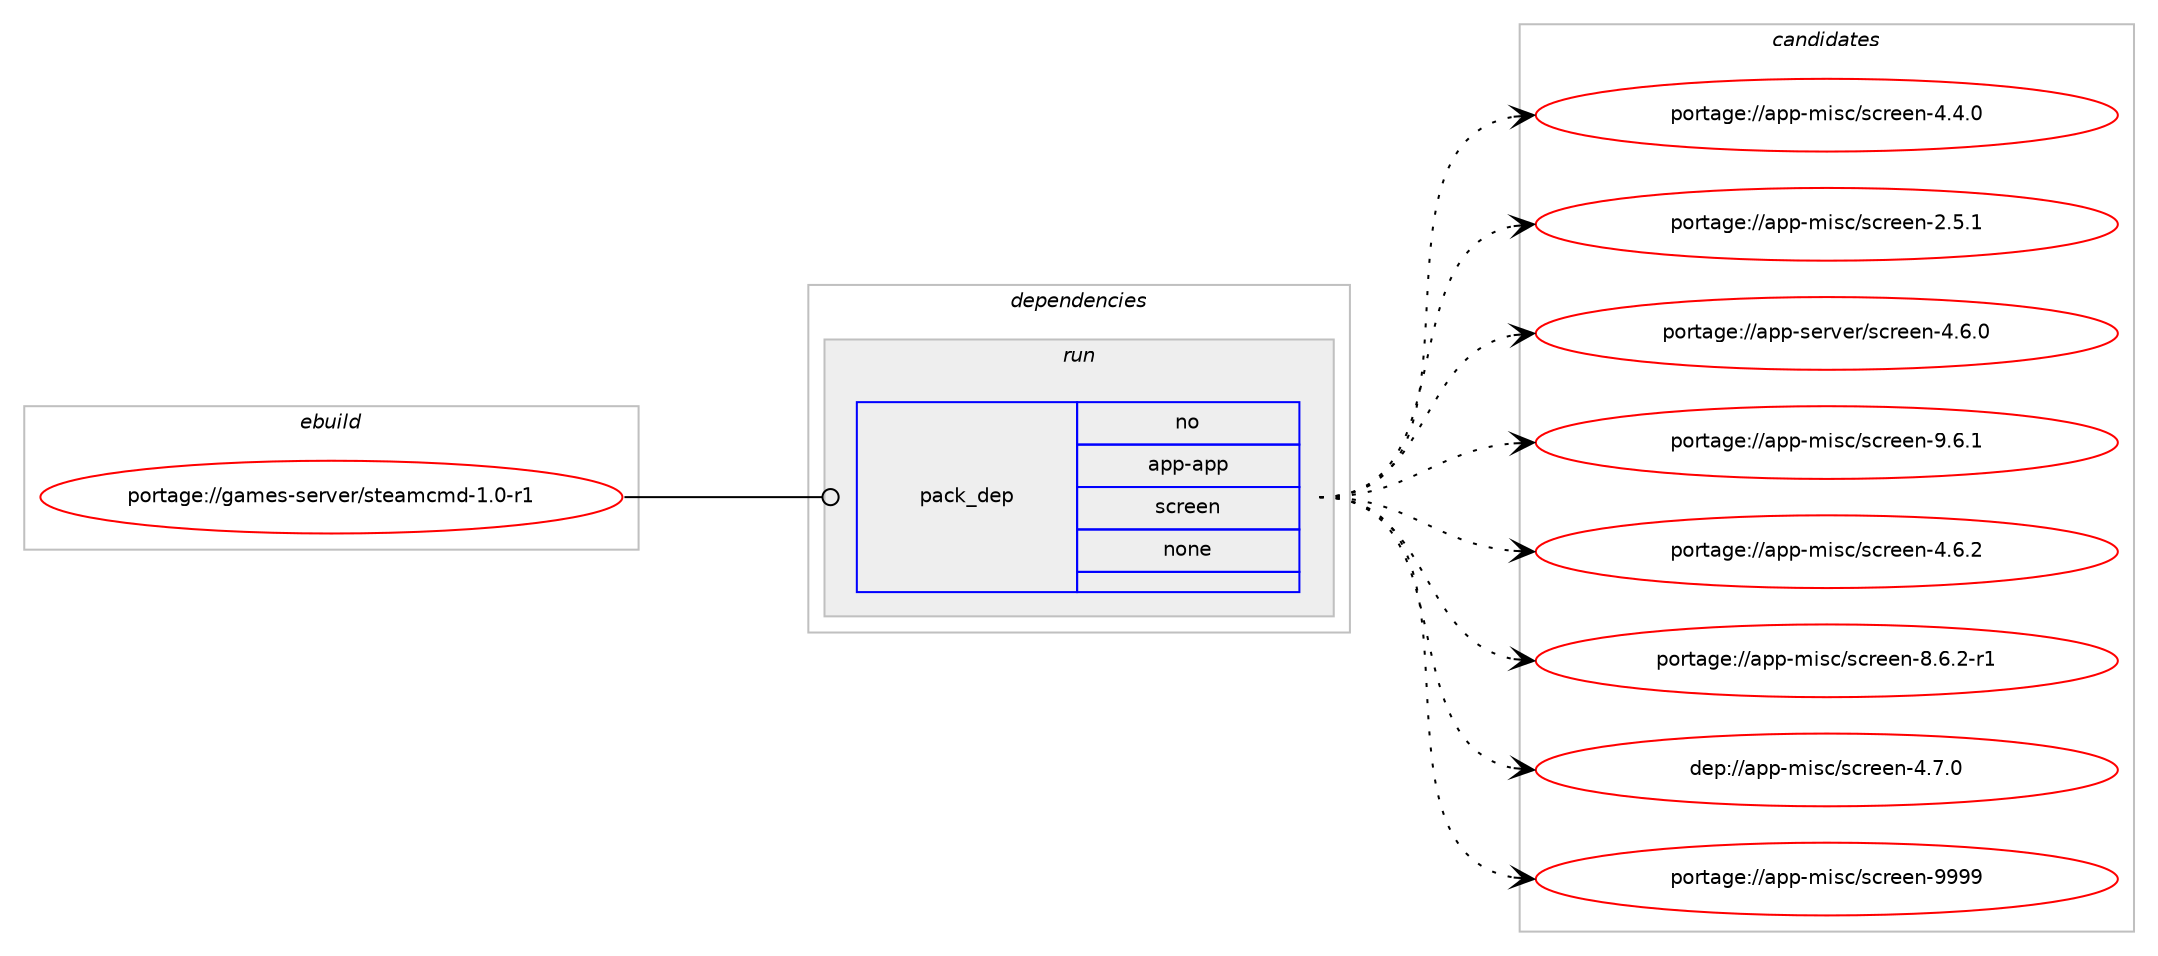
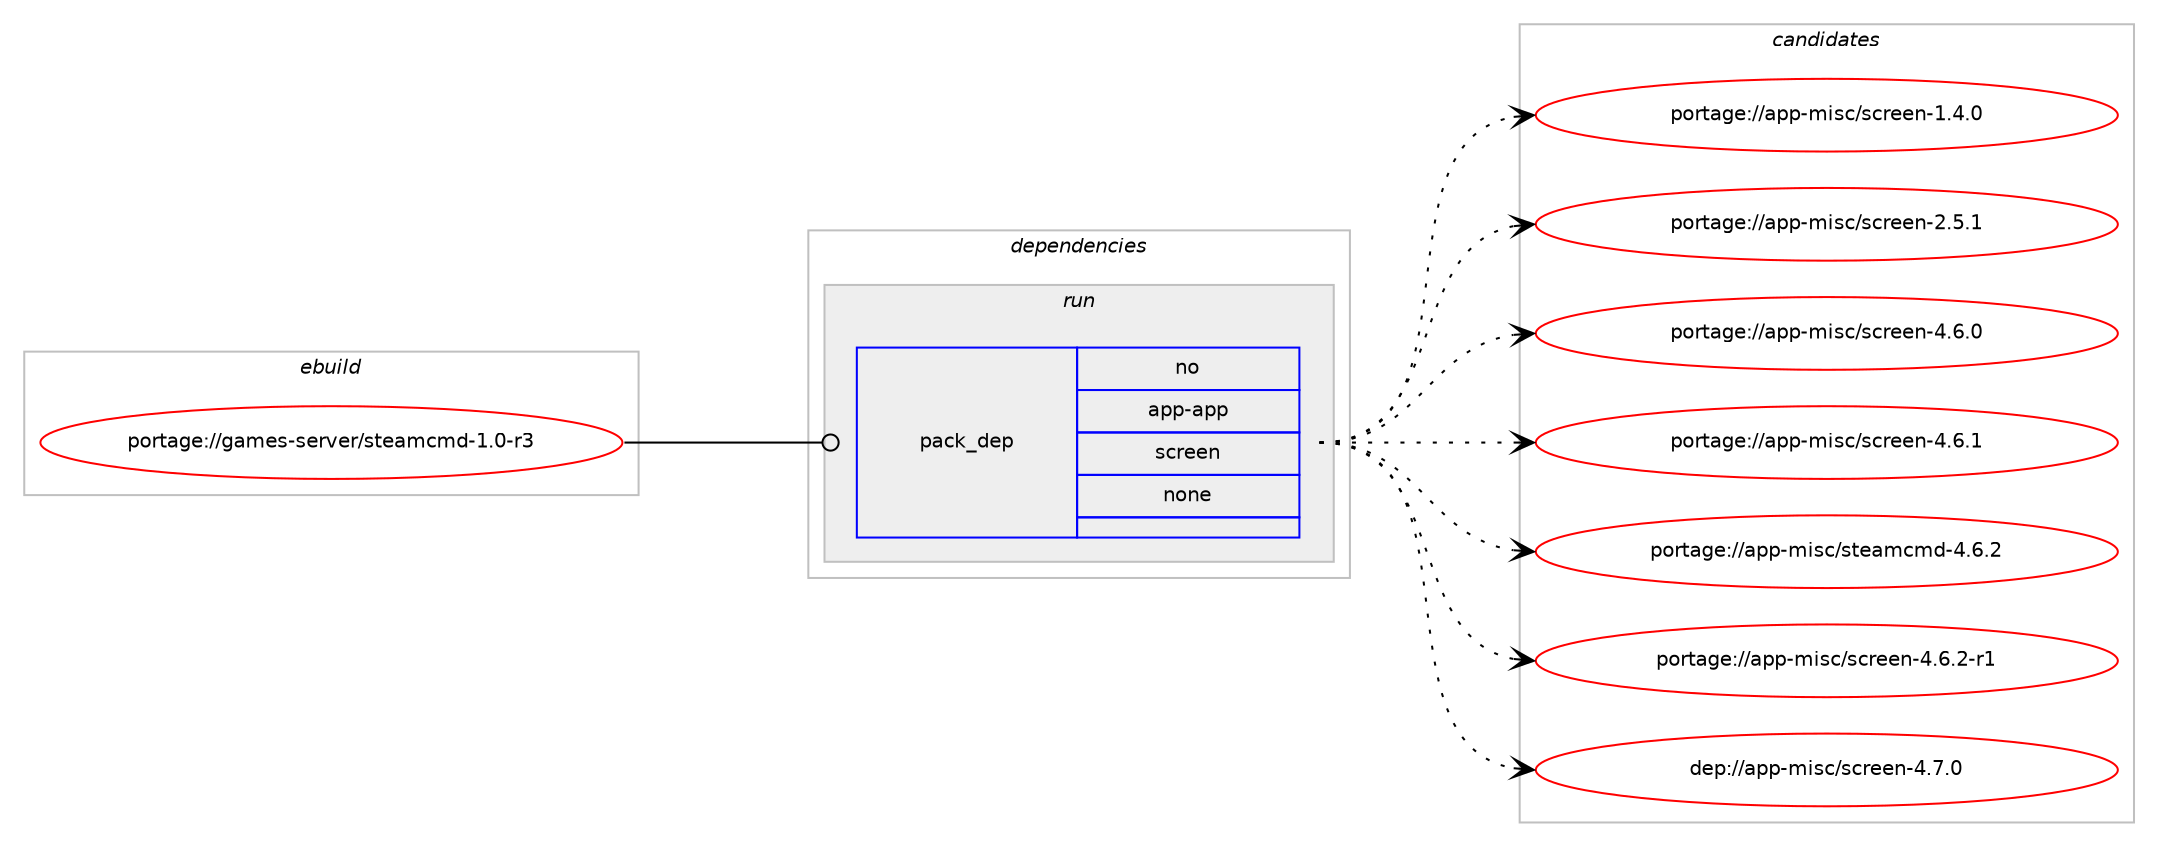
node "portage://app-misc/screen-4.4.0": label "portage://app-misc/screen-4.4.0" -> "portage://app-misc/screen-1.4.0"
node "portage://app-server/screen-4.6.0": label "portage://app-server/screen-4.6.0" -> "portage://app-misc/screen-4.6.0"
node "portage://app-misc/screen-9.6.1": label "portage://app-misc/screen-9.6.1" -> "portage://app-misc/screen-4.6.1"
node "portage://games-server/steamcmd-1.0-r1": label "portage://games-server/steamcmd-1.0-r1" -> "portage://games-server/steamcmd-1.0-r3"
node "portage://app-misc/screen-4.6.2": label "portage://app-misc/screen-4.6.2" -> "portage://app-misc/steamcmd-4.6.2"
node "portage://app-misc/screen-8.6.2-r1": label "portage://app-misc/screen-8.6.2-r1" -> "portage://app-misc/screen-4.6.2-r1"
node "portage://app-misc/screen-9999": removed
